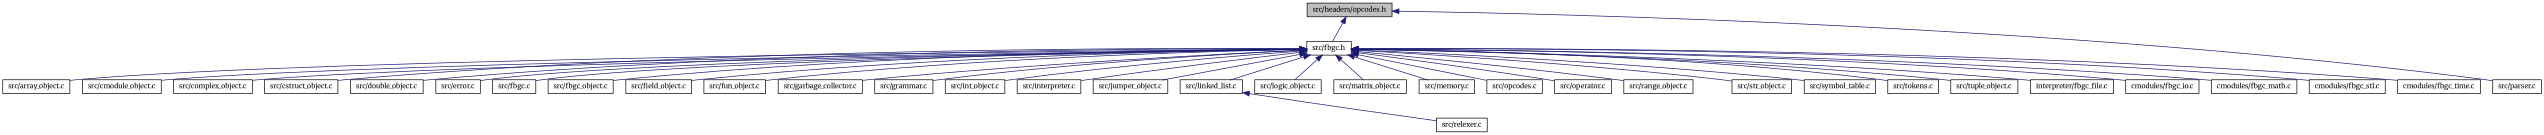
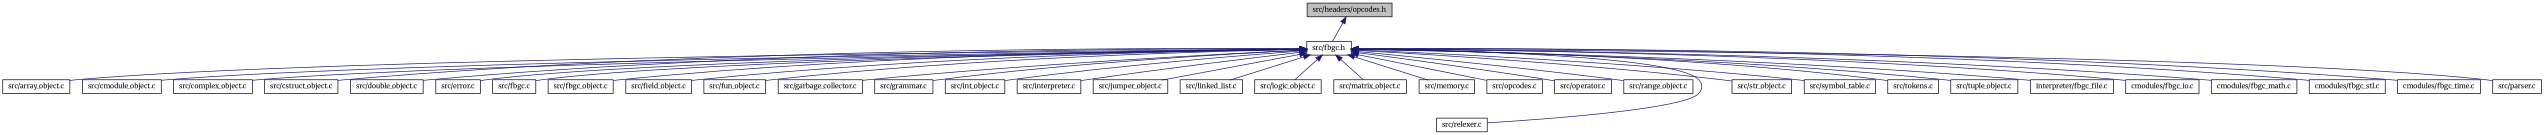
edge "src/parser.c" -> "src/headers/opcodes.h": now "src/parser.c" -> "src/fbgc.h"
edge "src/relexer.c" -> "src/linked_list.c": now "src/relexer.c" -> "src/fbgc.h"
